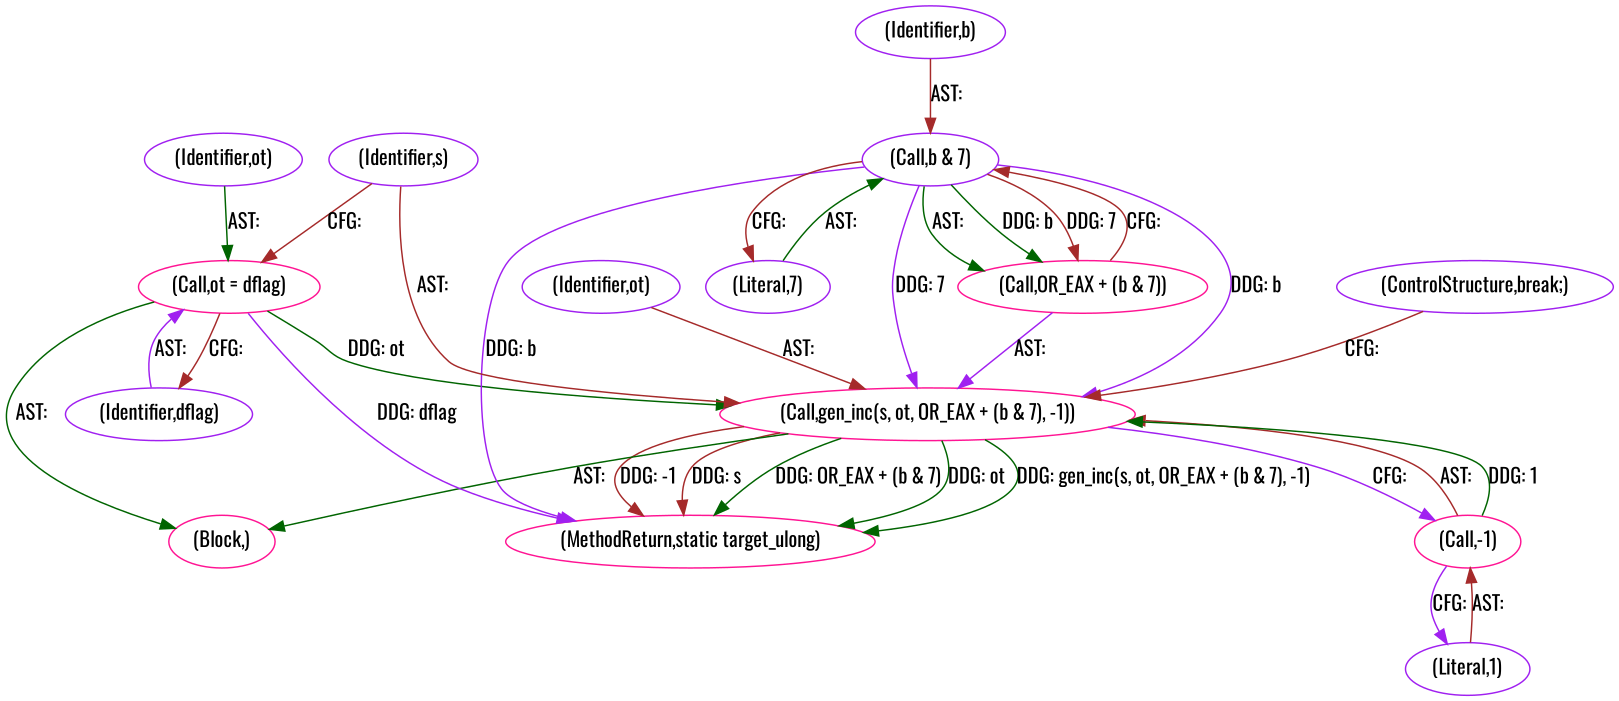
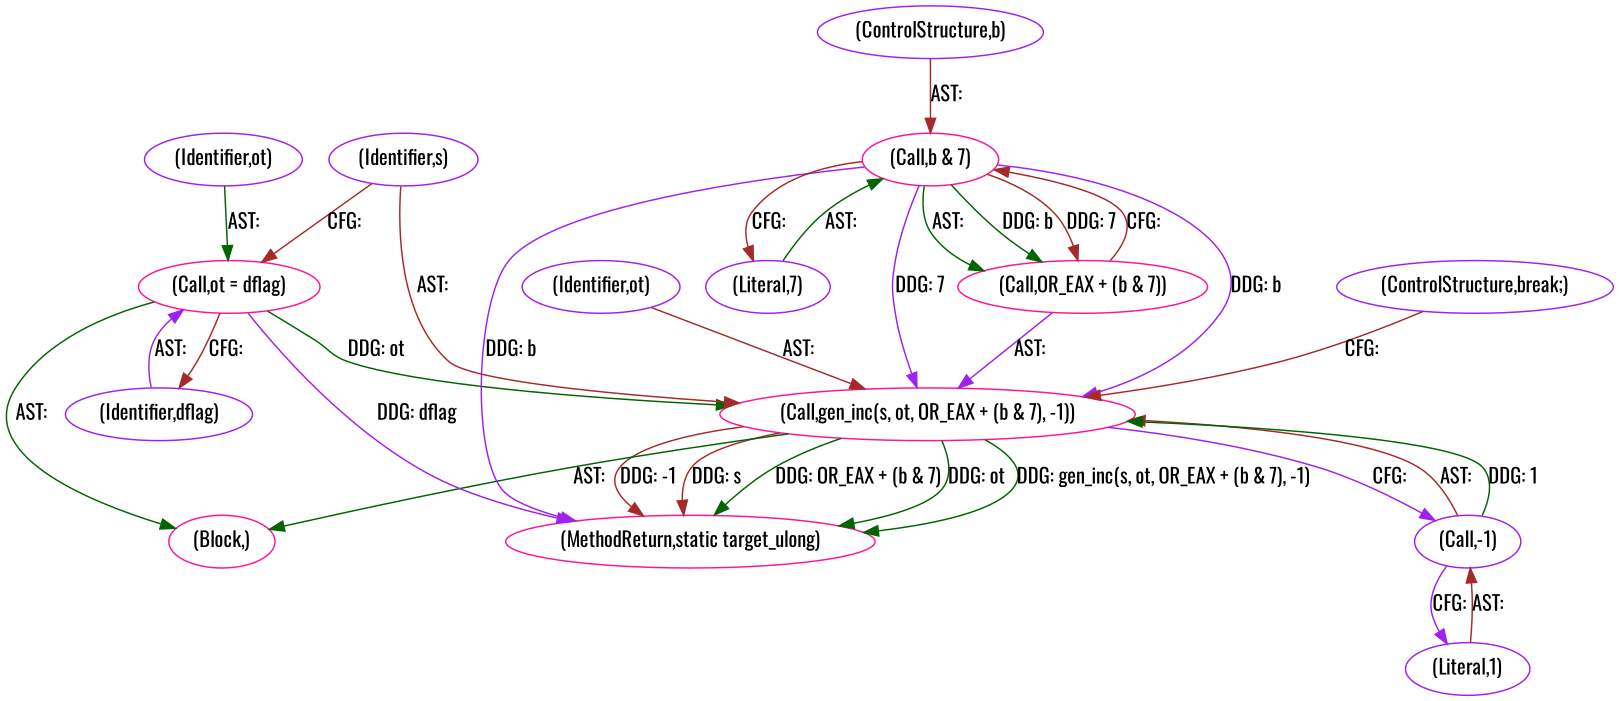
node "(Identifier,b)": label "(Identifier,b)" -> "(ControlStructure,b)"
node "(Call,b & 7)": color purple -> deeppink
node "(Call,-1)": color deeppink -> purple
